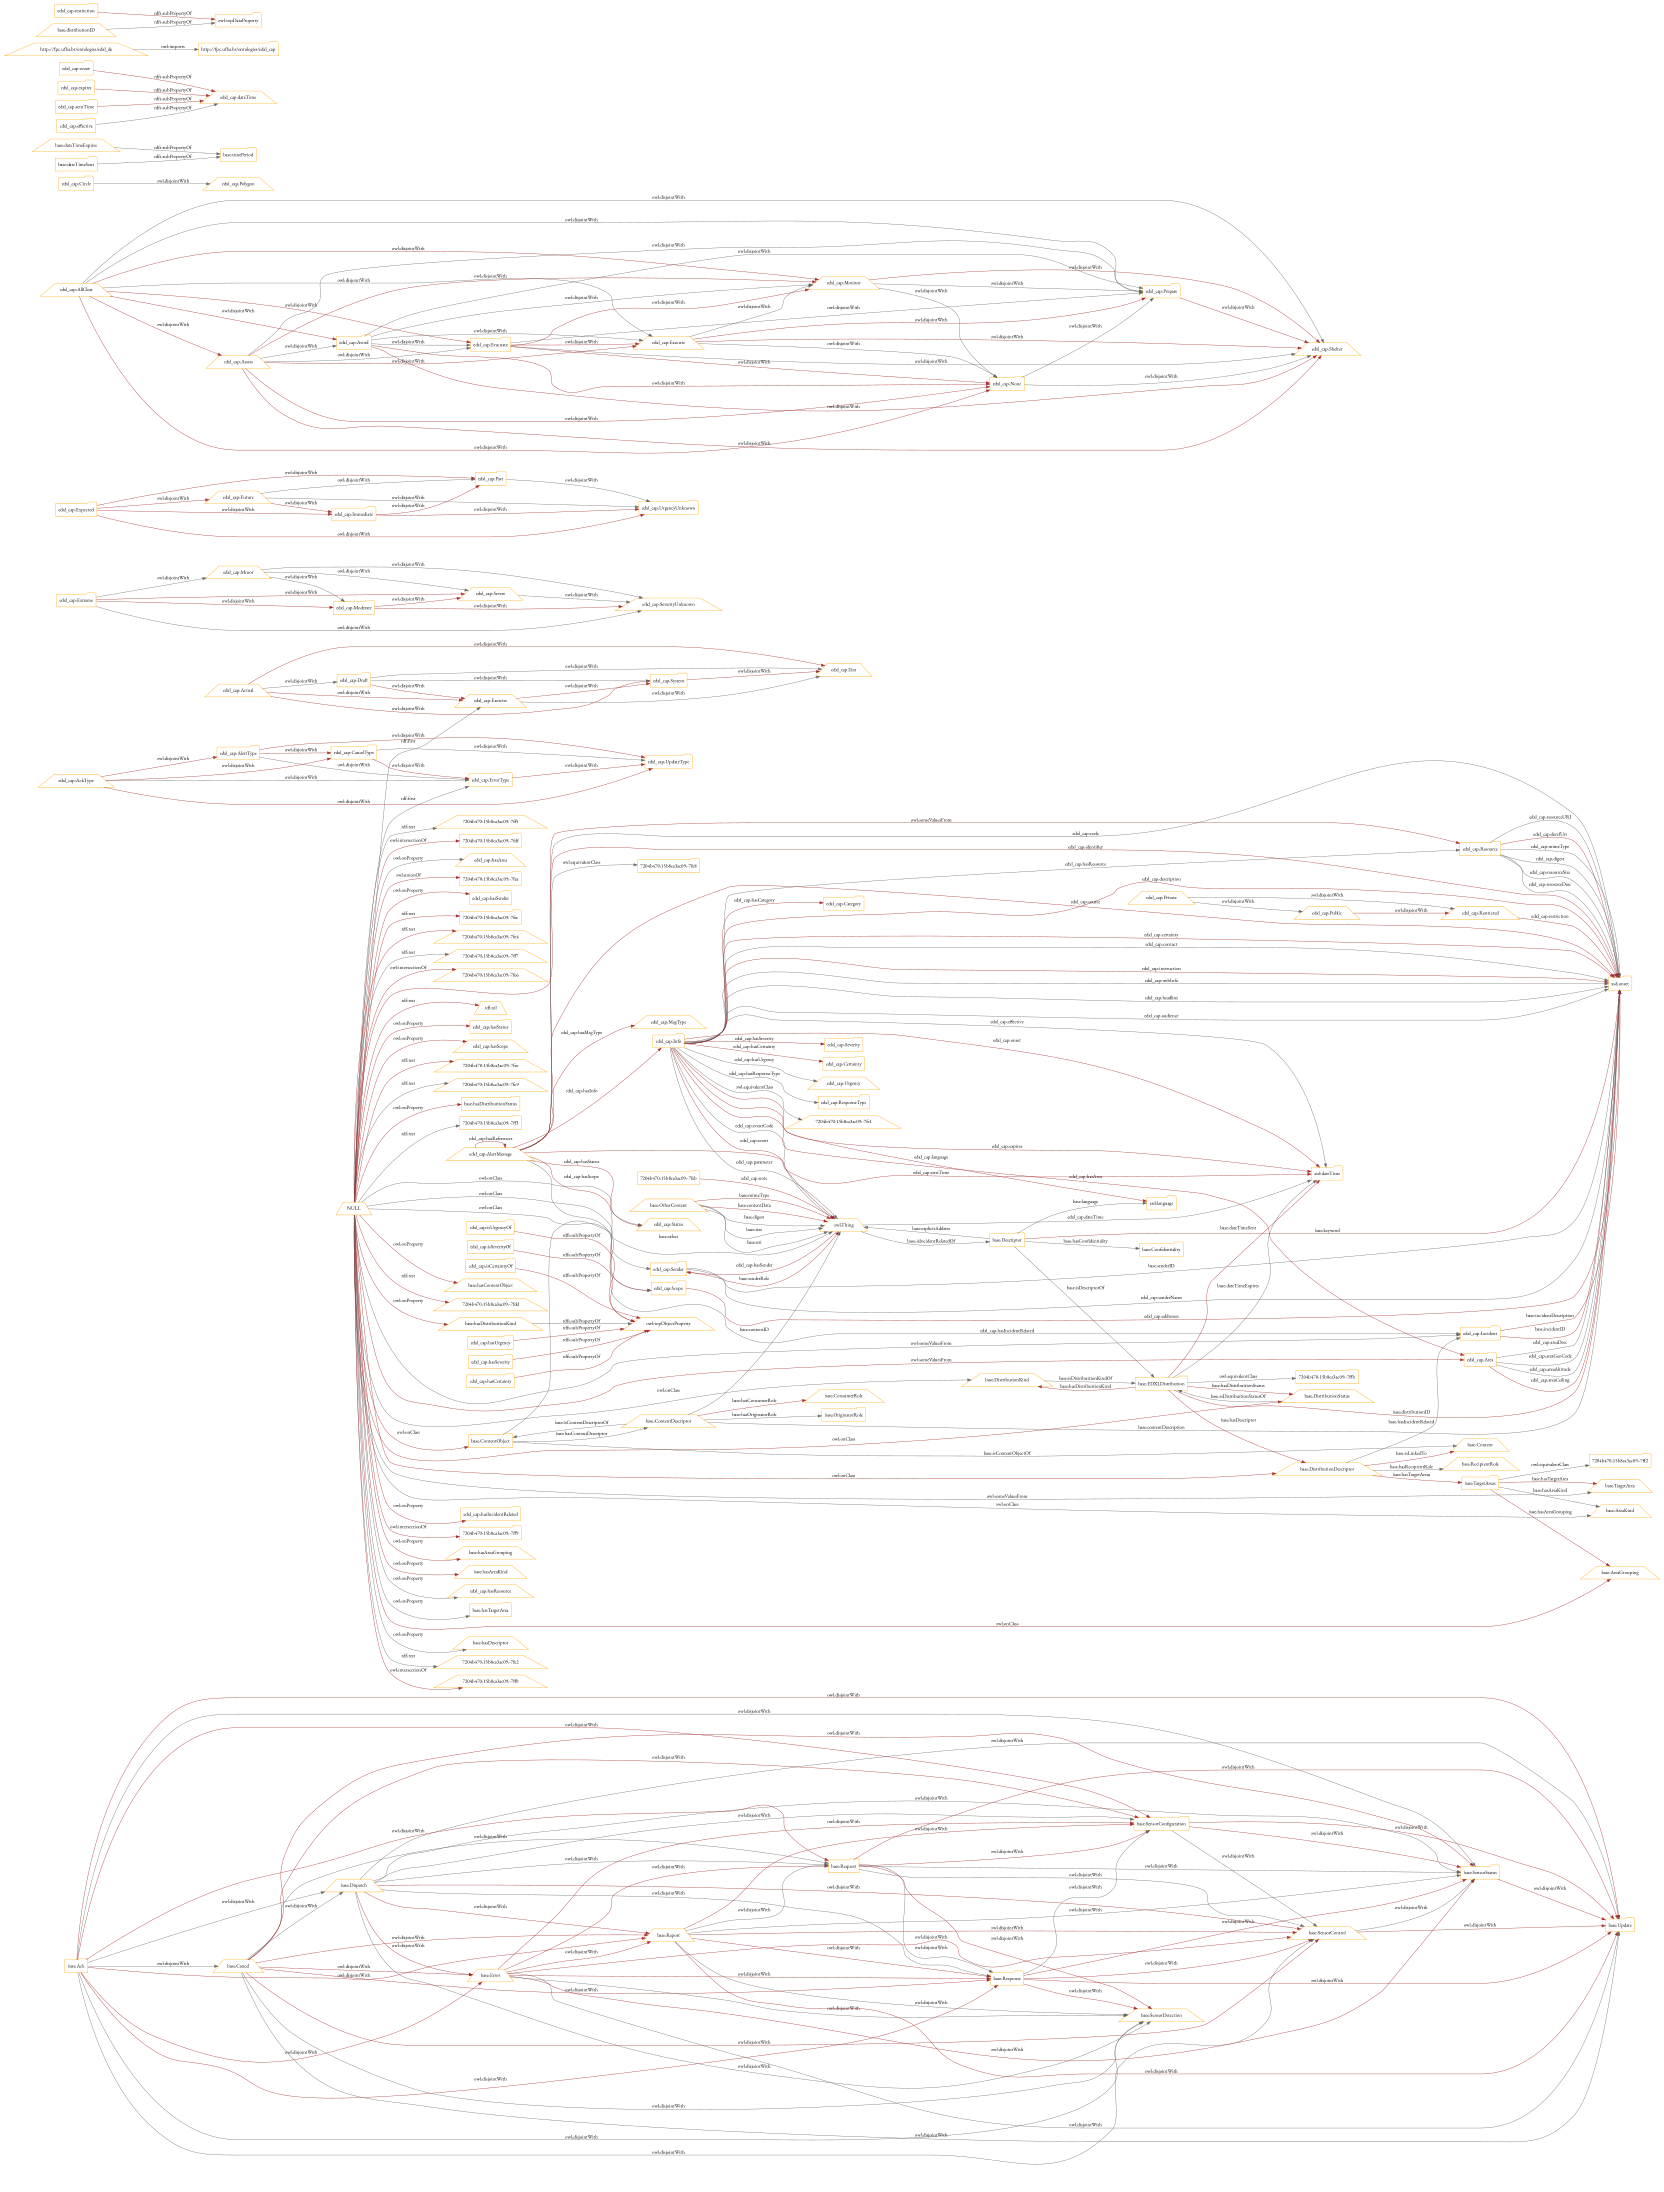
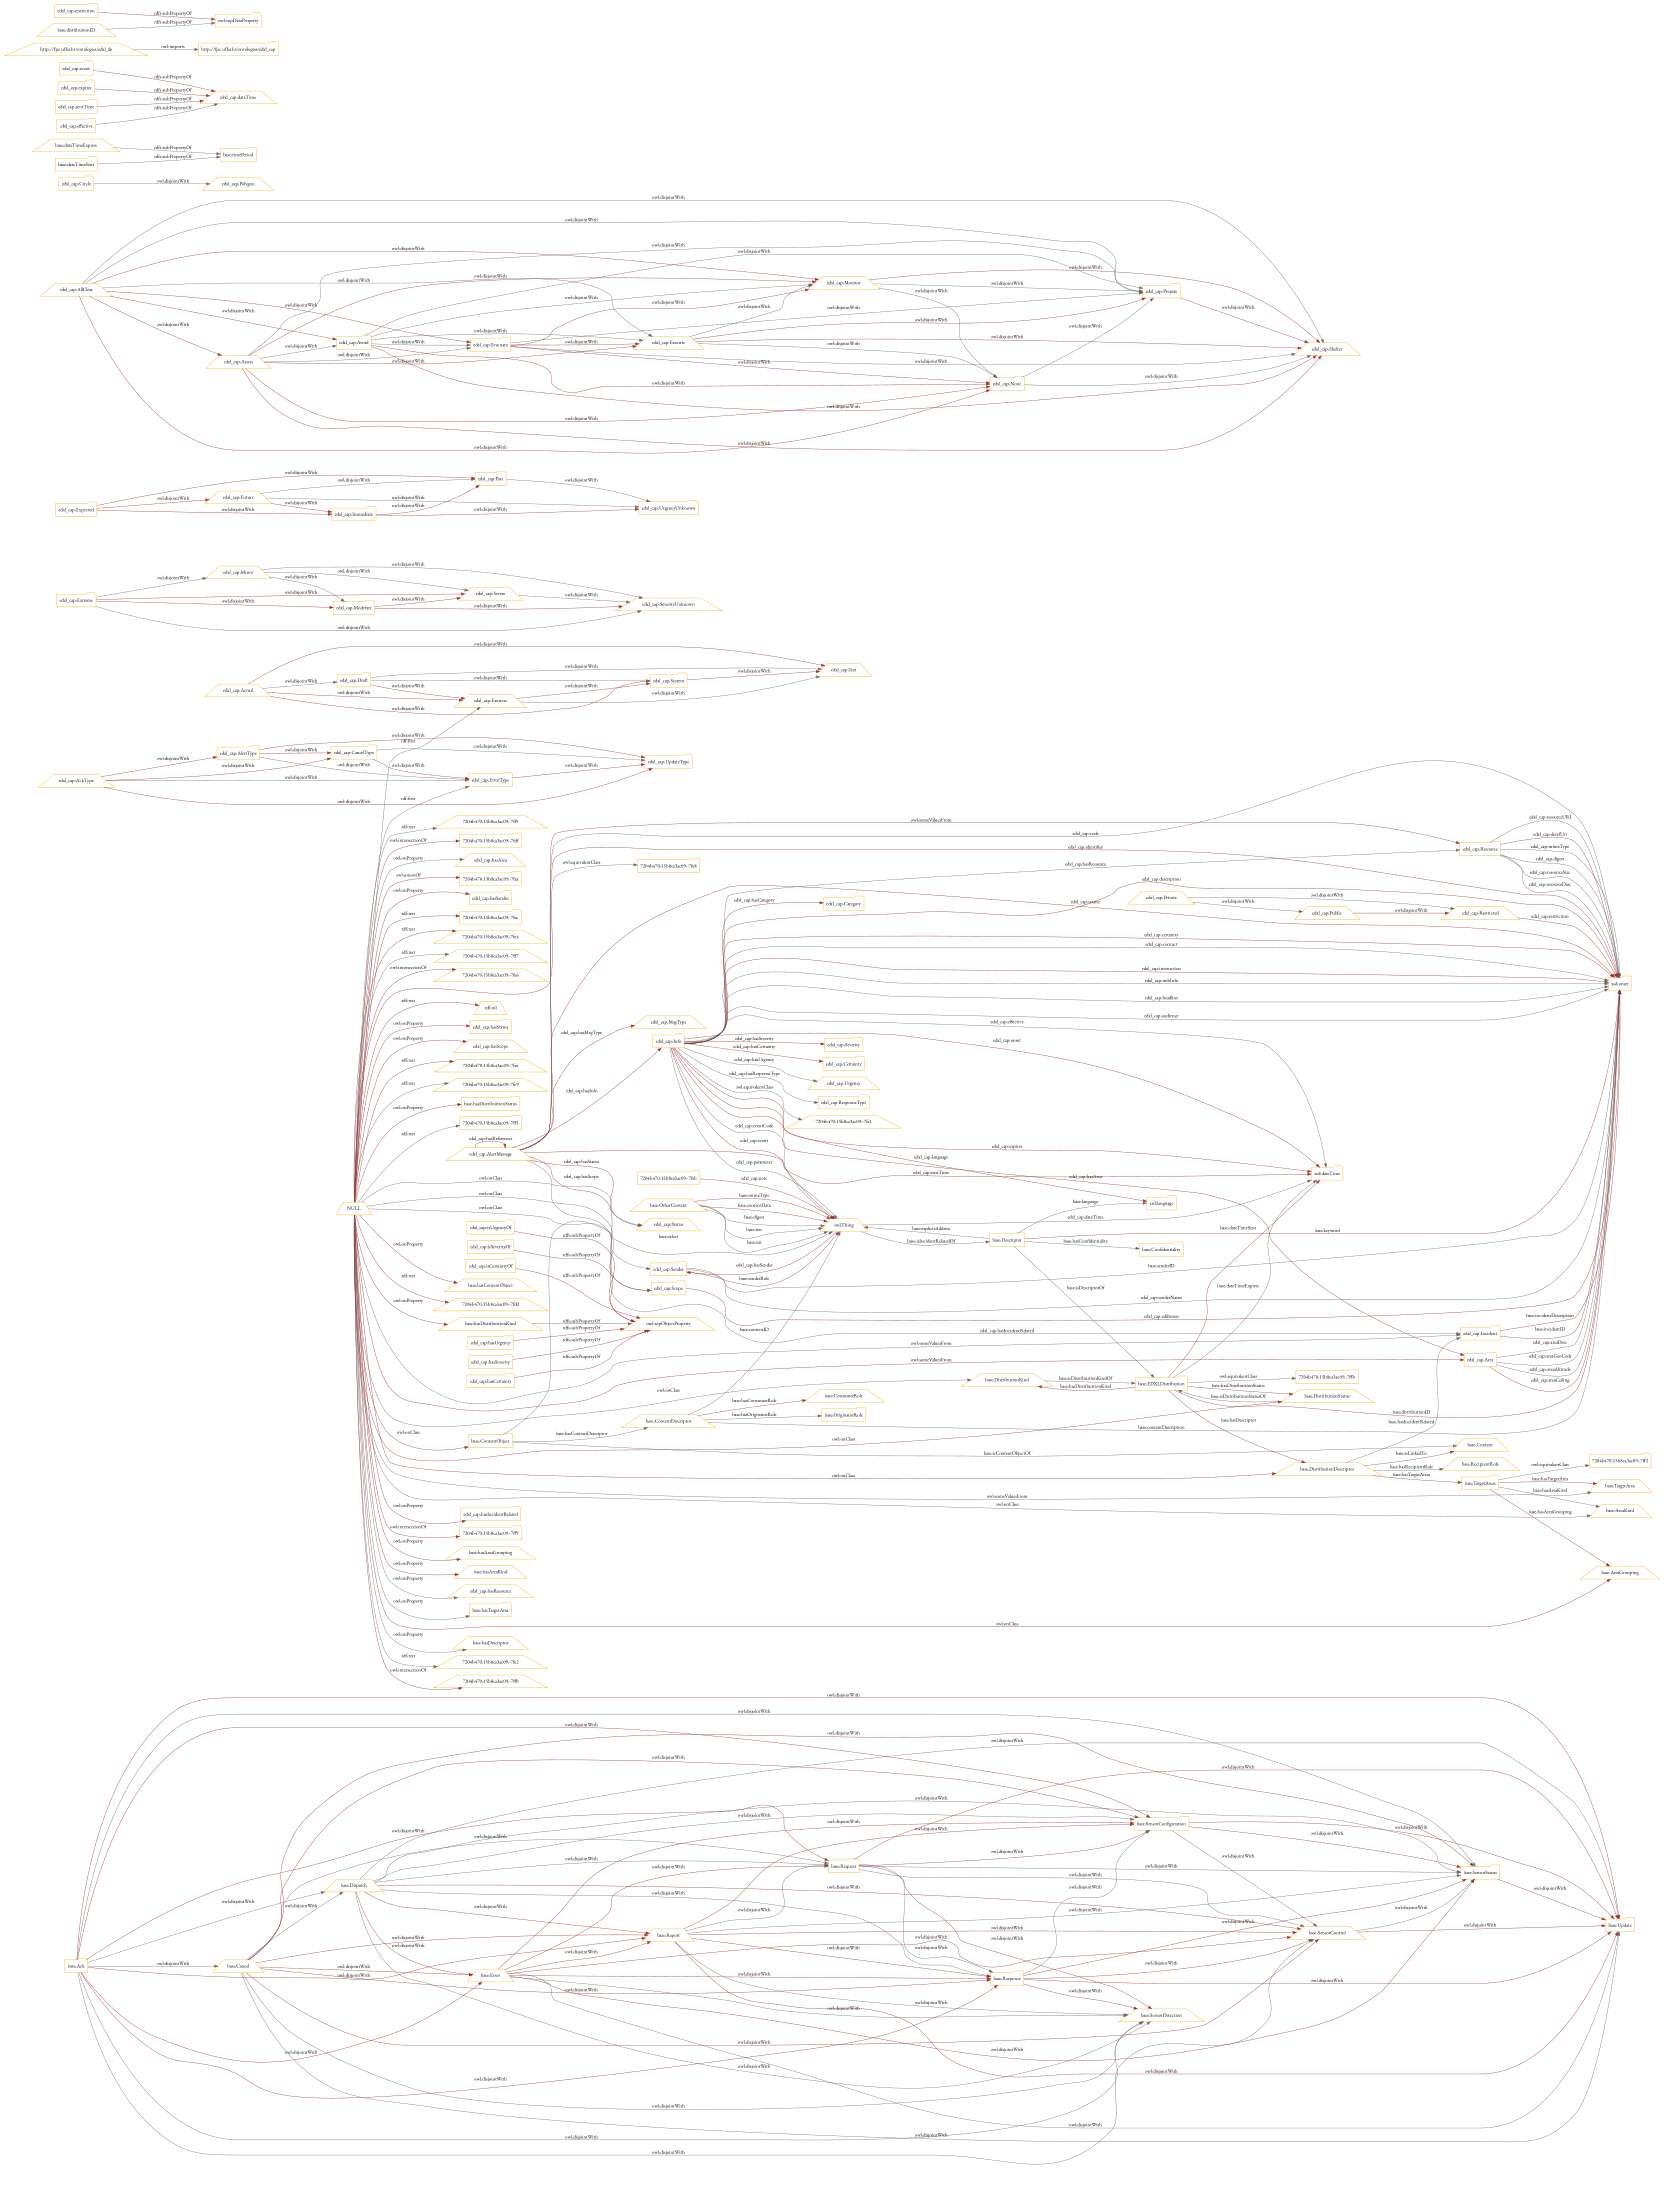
edge "edxl_cap:Expected" -> "edxl_cap:UrgencyUnknown": removed, label "owl:disjointWith"
edge "base:ContentDescriptor" -> "base:ContentObject": removed, label "base:isContentDescriptorOf"
